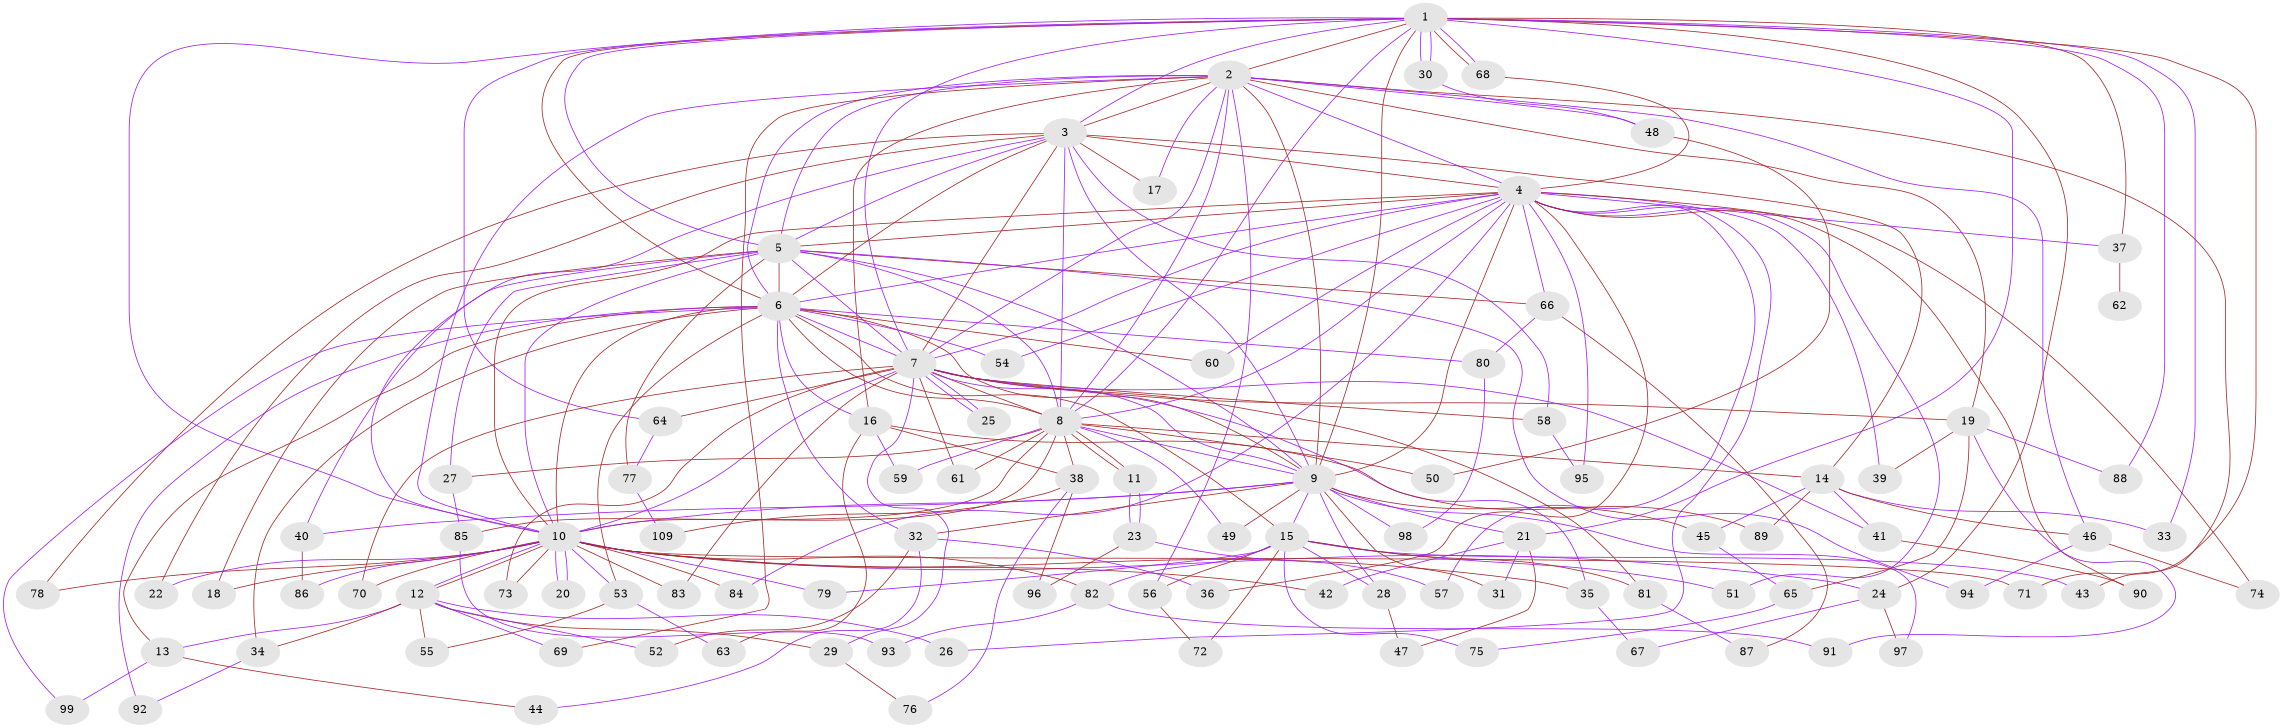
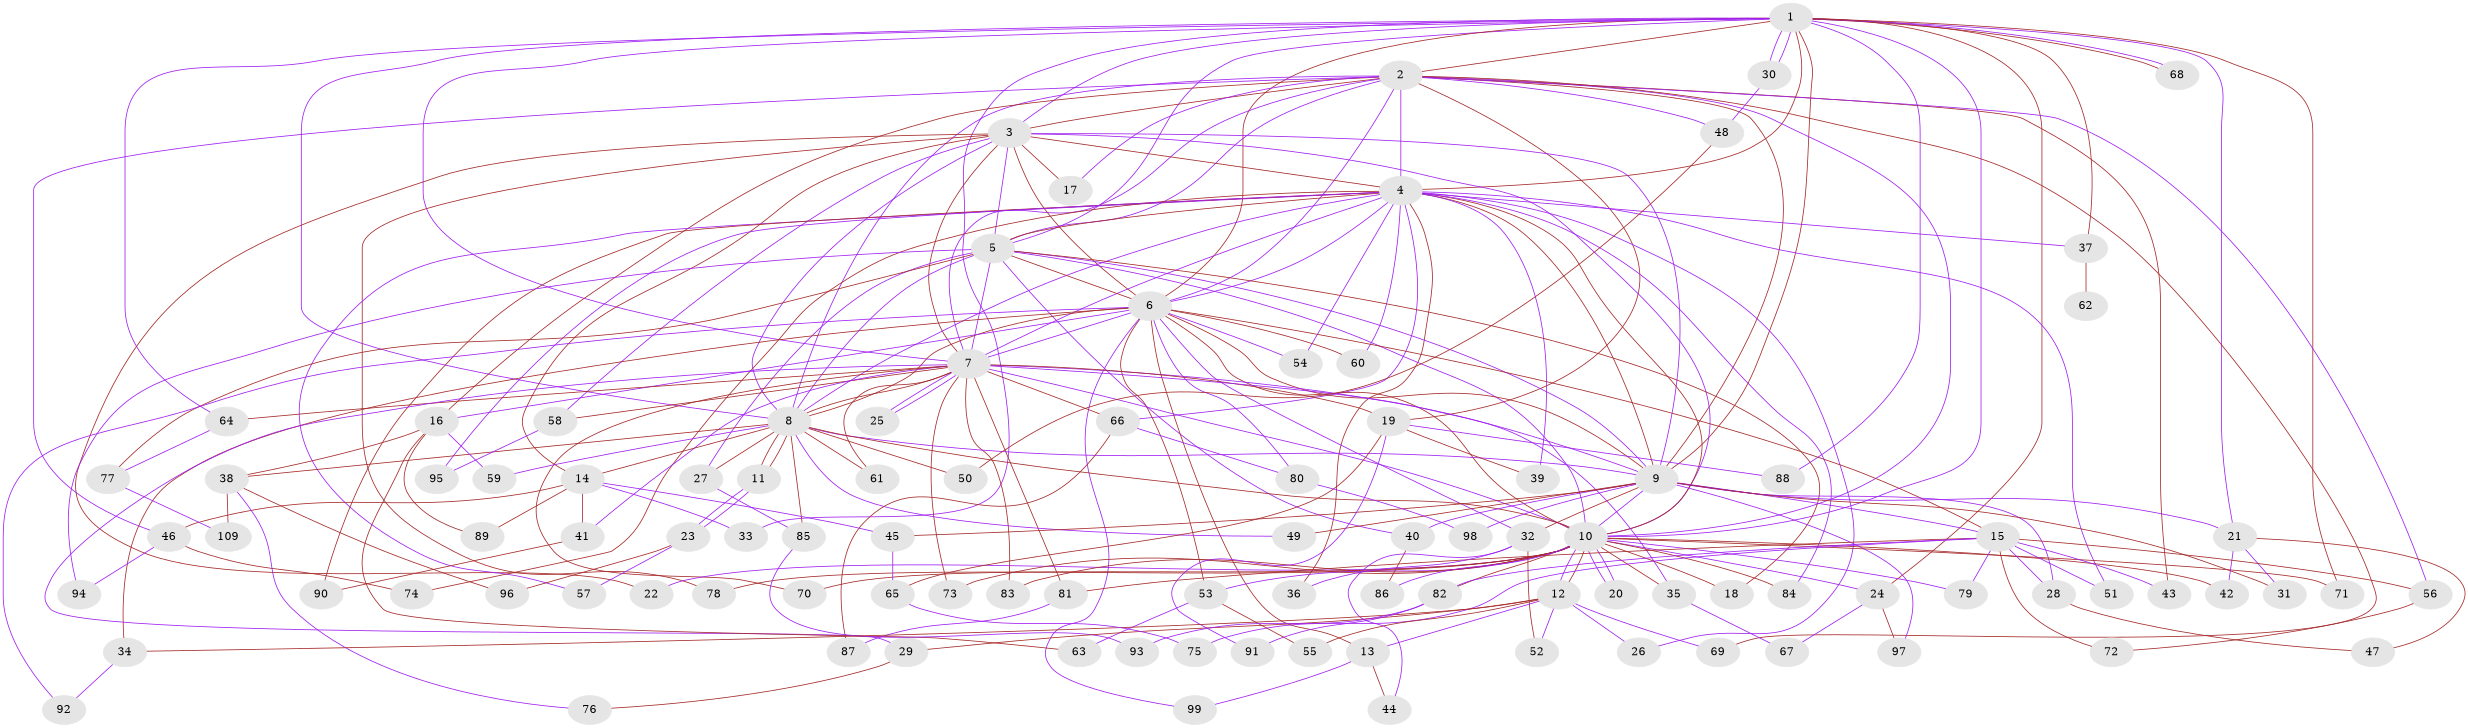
edge "68" -- "4": now "1" -- "4"
edge "5" -- "66": now "7" -- "66"
edge "14" -- "41": color purple -> brown
